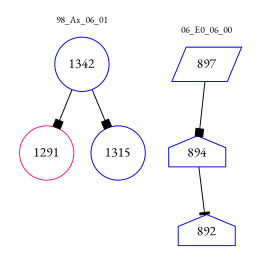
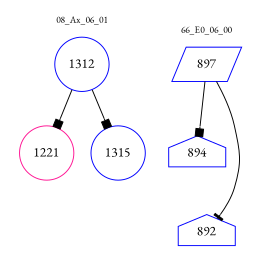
cluster "98_Ax_06_01": label "98_Ax_06_01" -> "08_Ax_06_01"
cluster "06_E0_06_00": label "06_E0_06_00" -> "66_E0_06_00"
node "1342": label "1342" -> "1312"
node "1291": label "1291" -> "1221"
edge "894" -> "892": now "897" -> "892"
